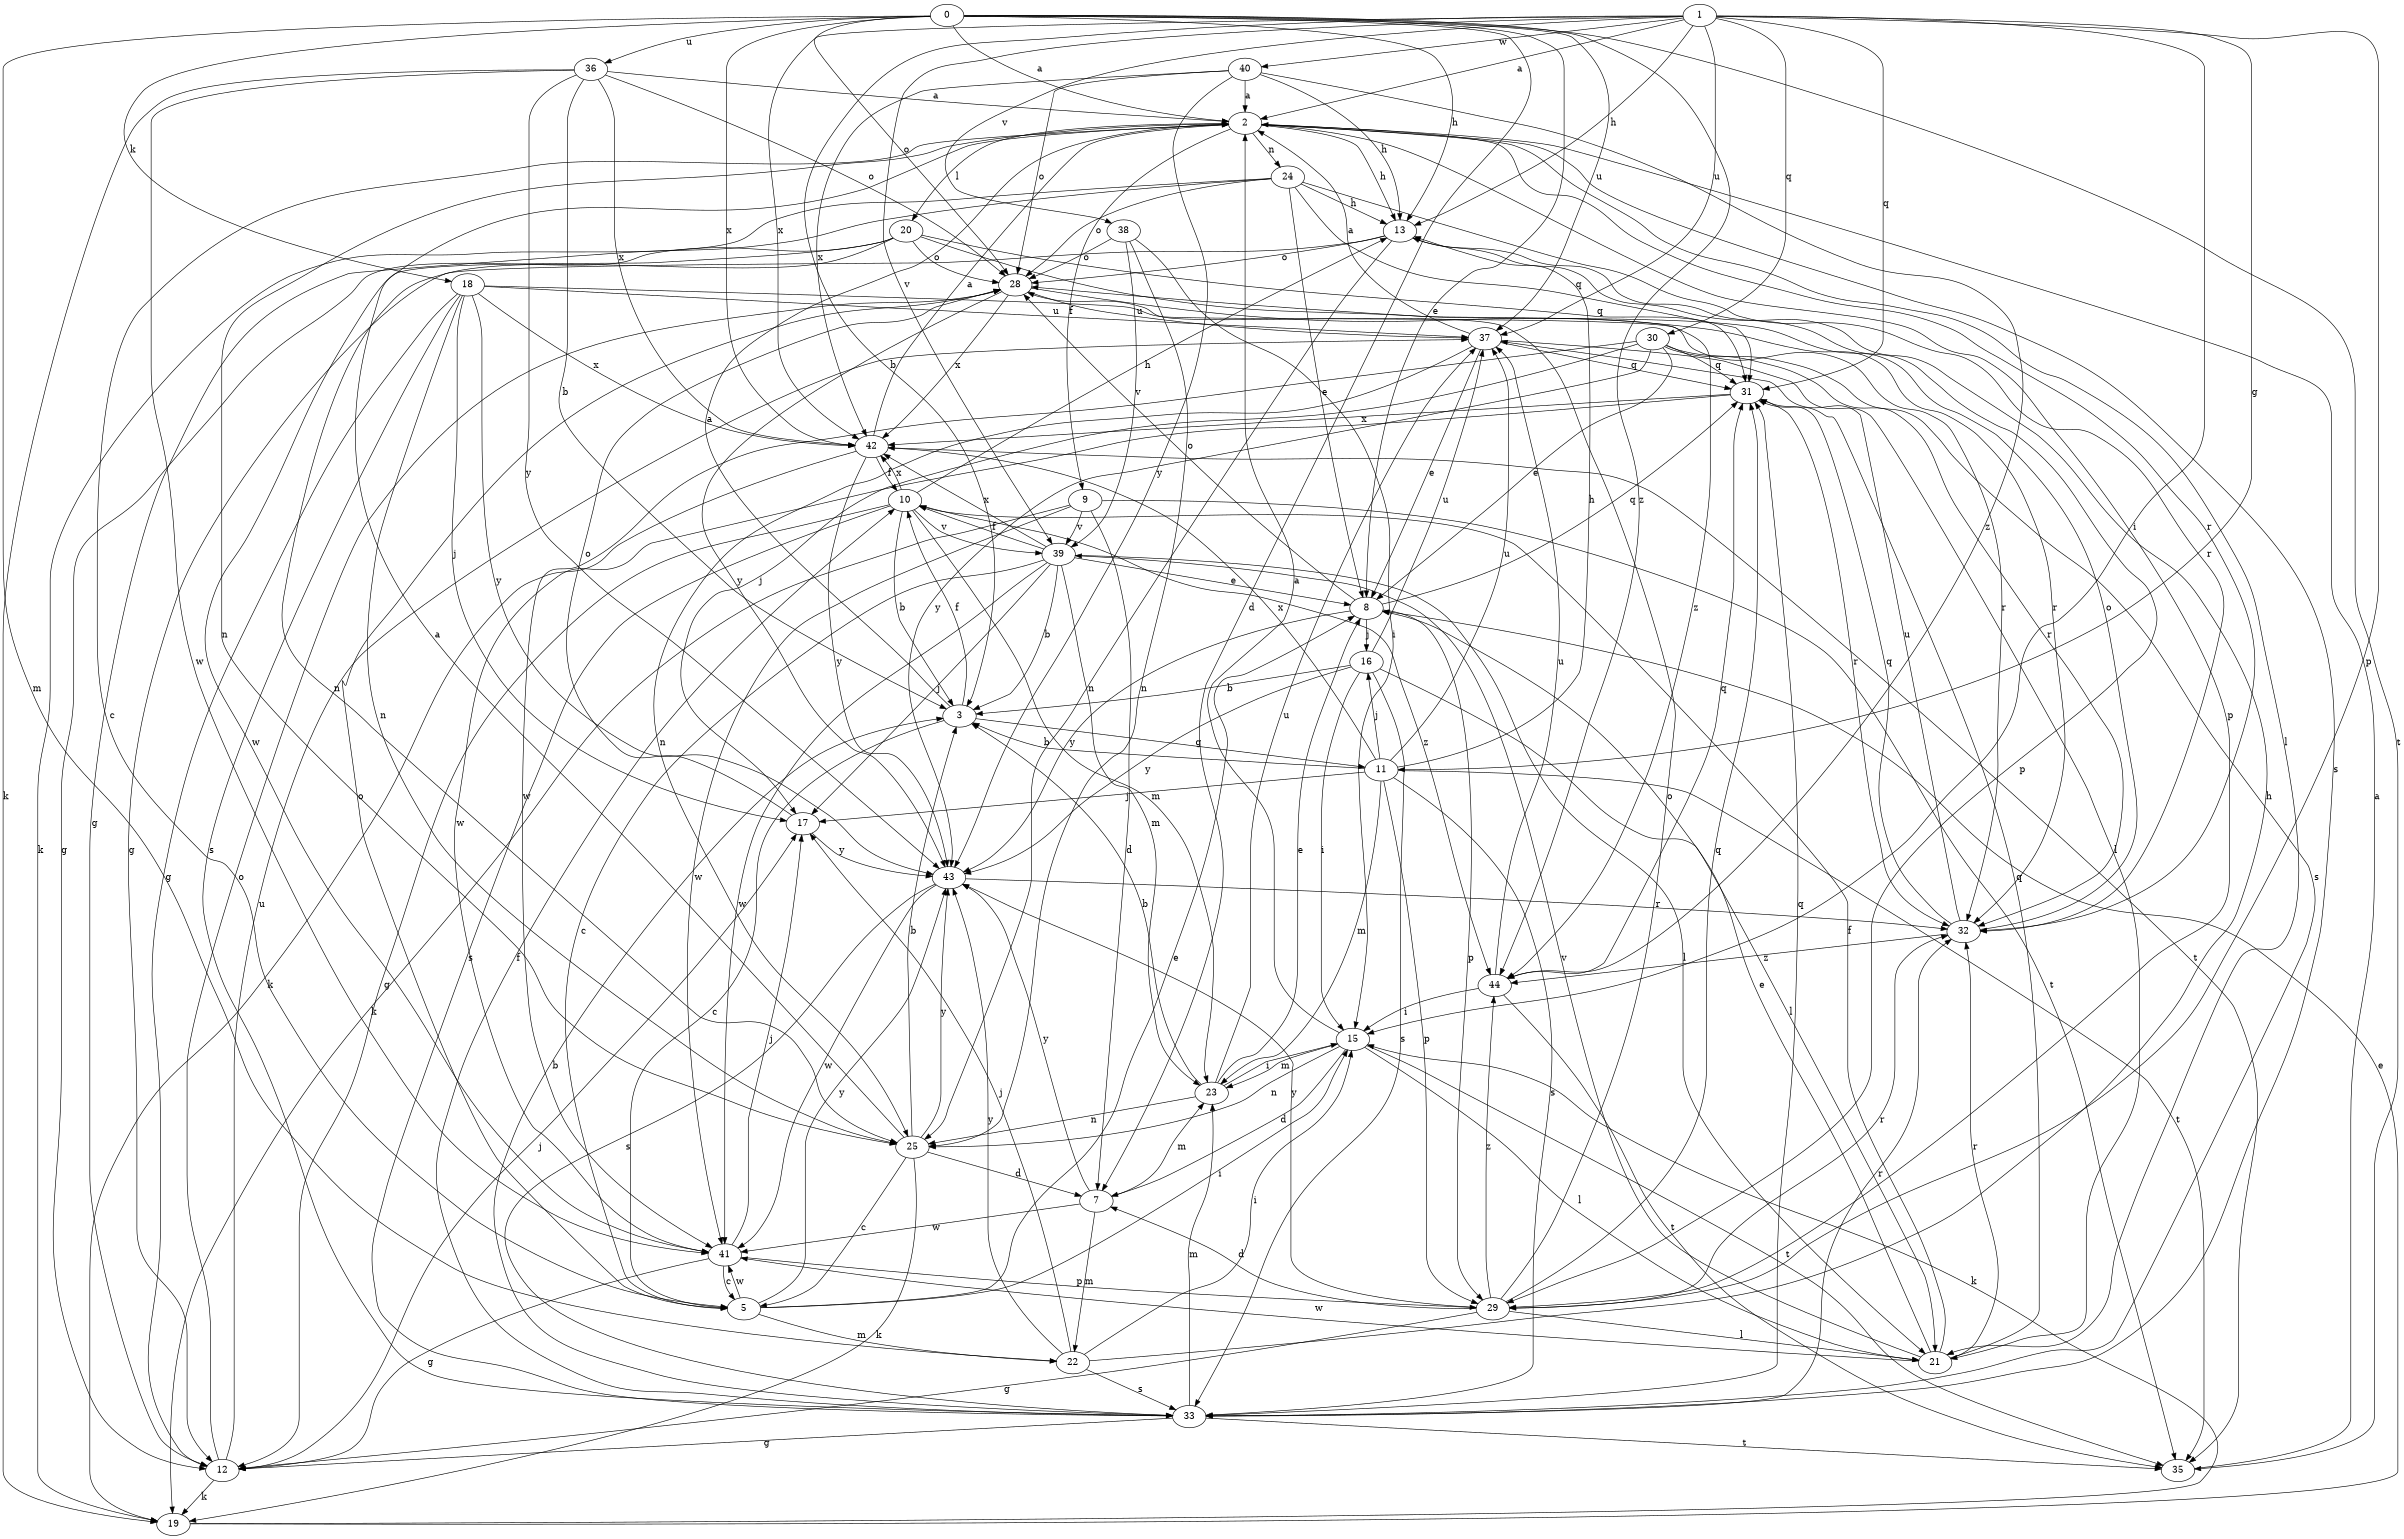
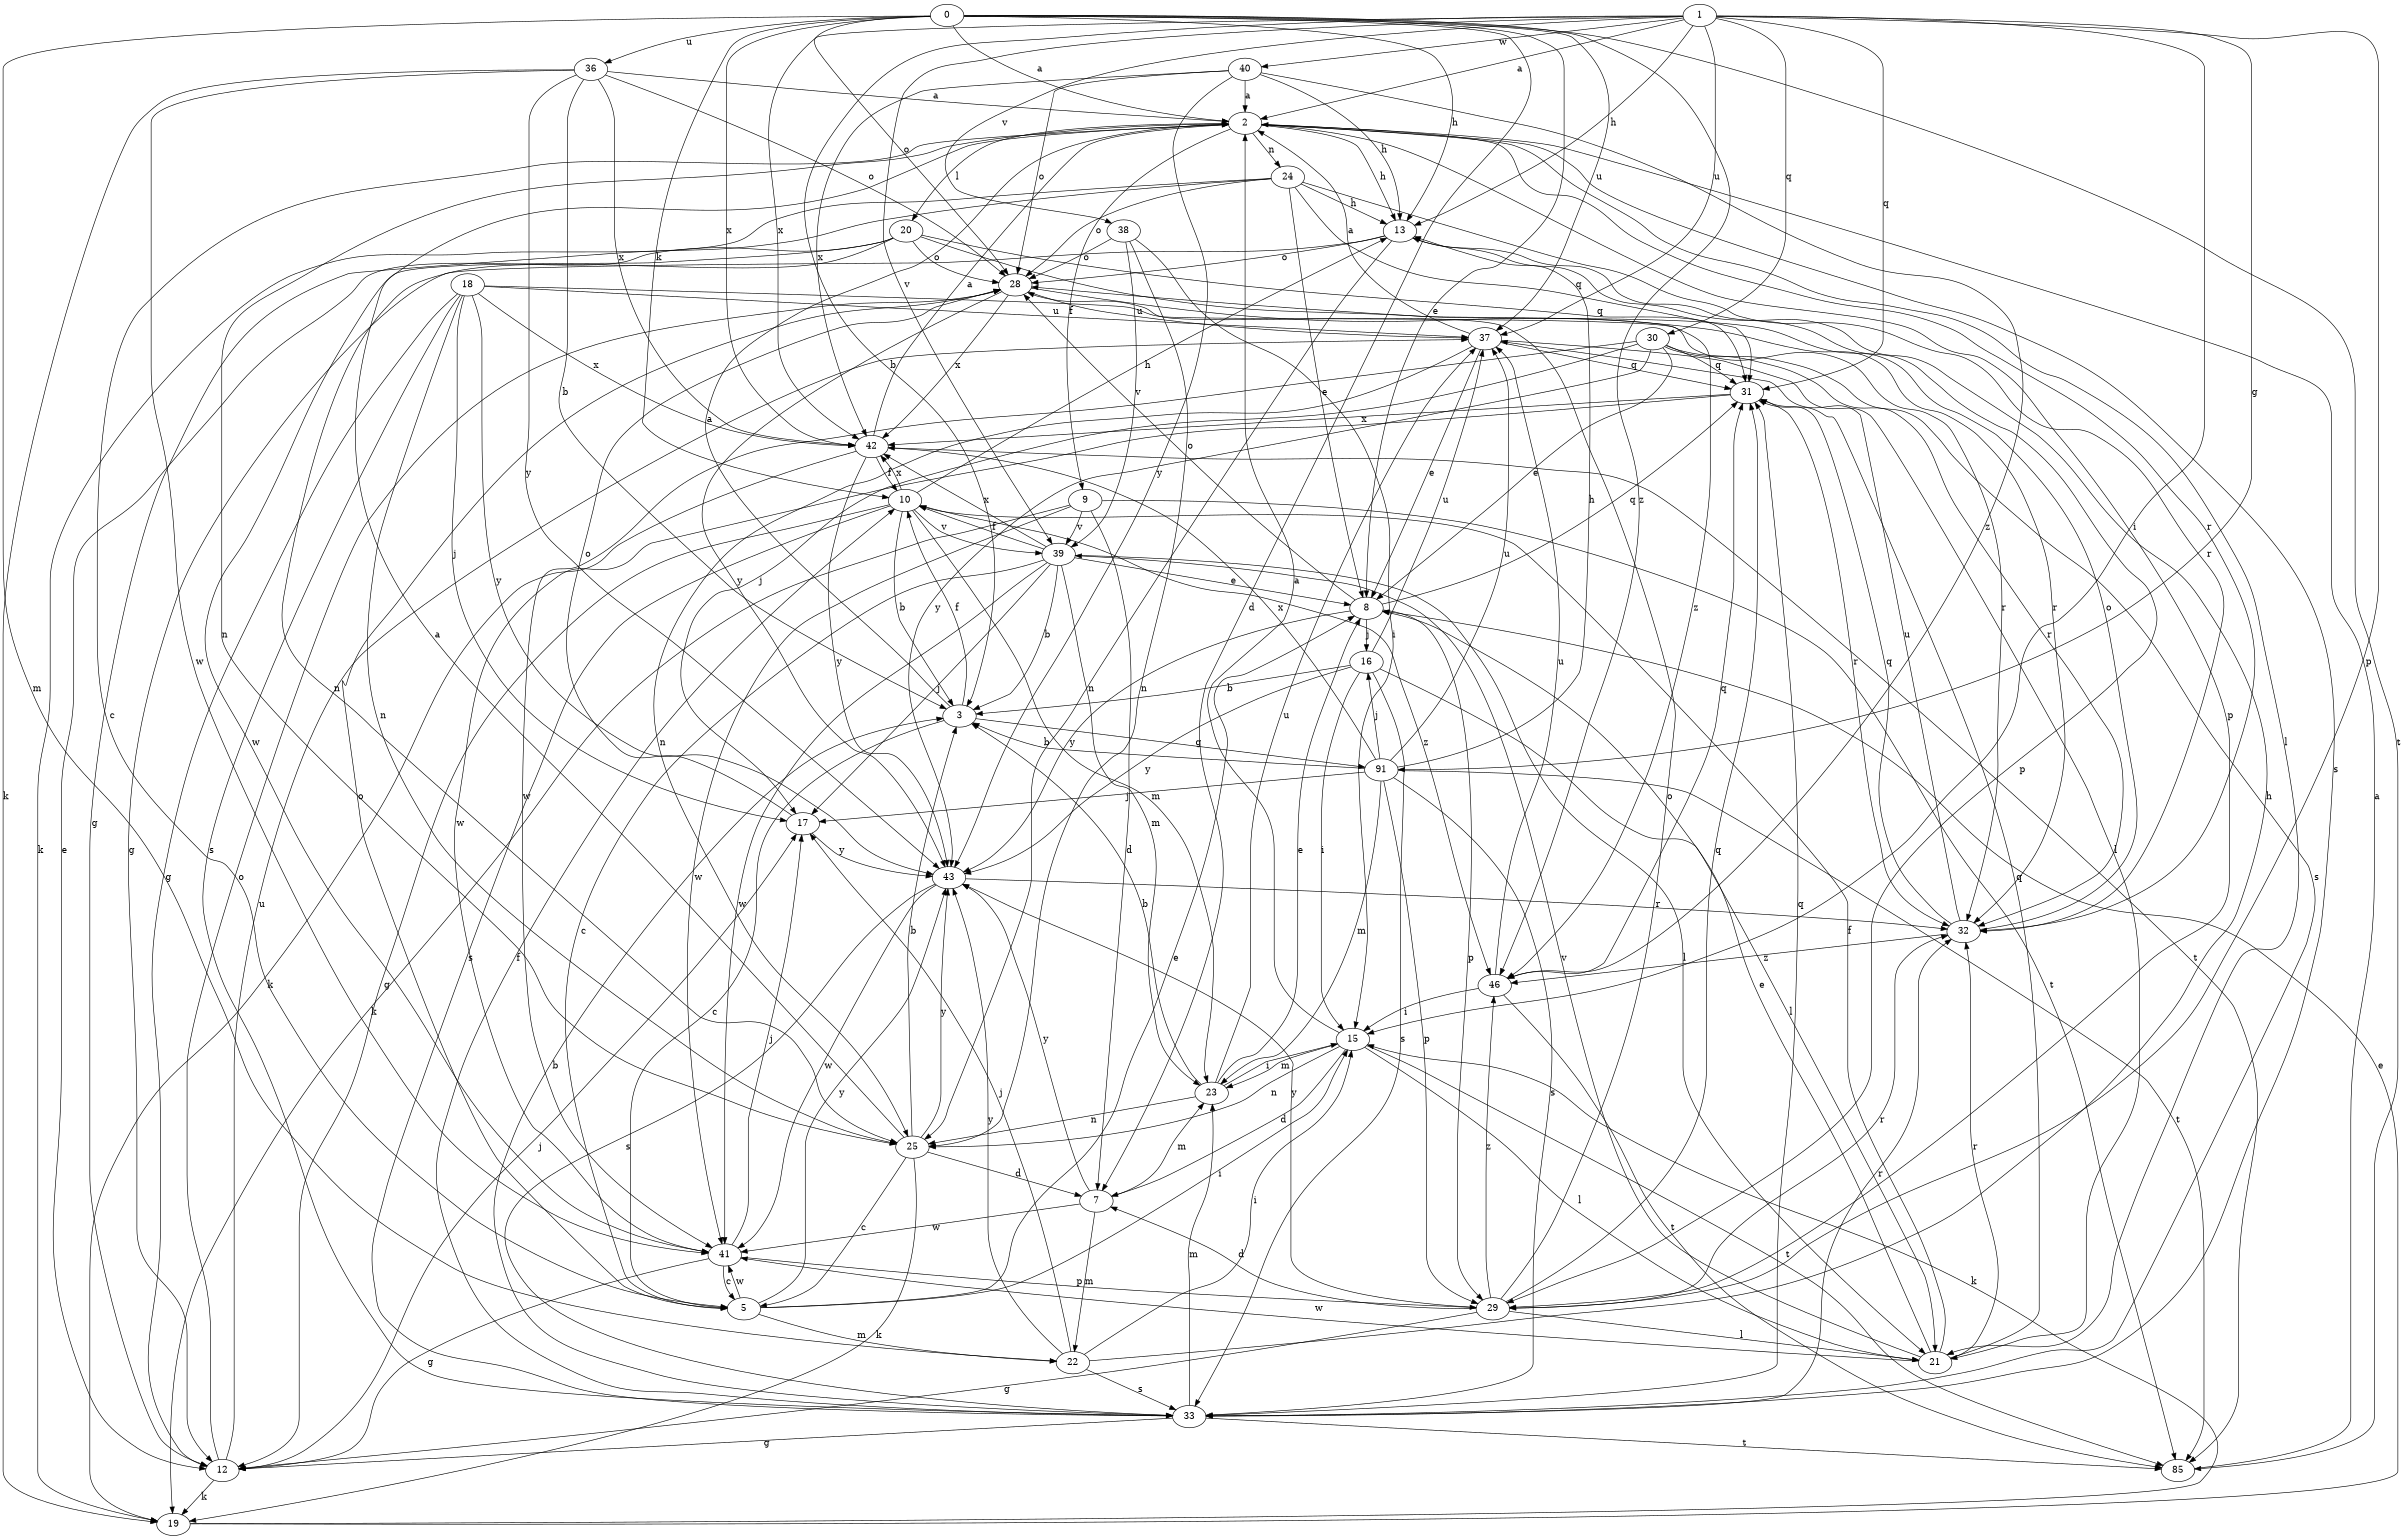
edge "0" -> "18": now "0" -> "10"
node "11": label "11" -> "91"
edge "20" -> "12": label "g" -> "e"
node "44": label "44" -> "46"
node "35": label "35" -> "85"
